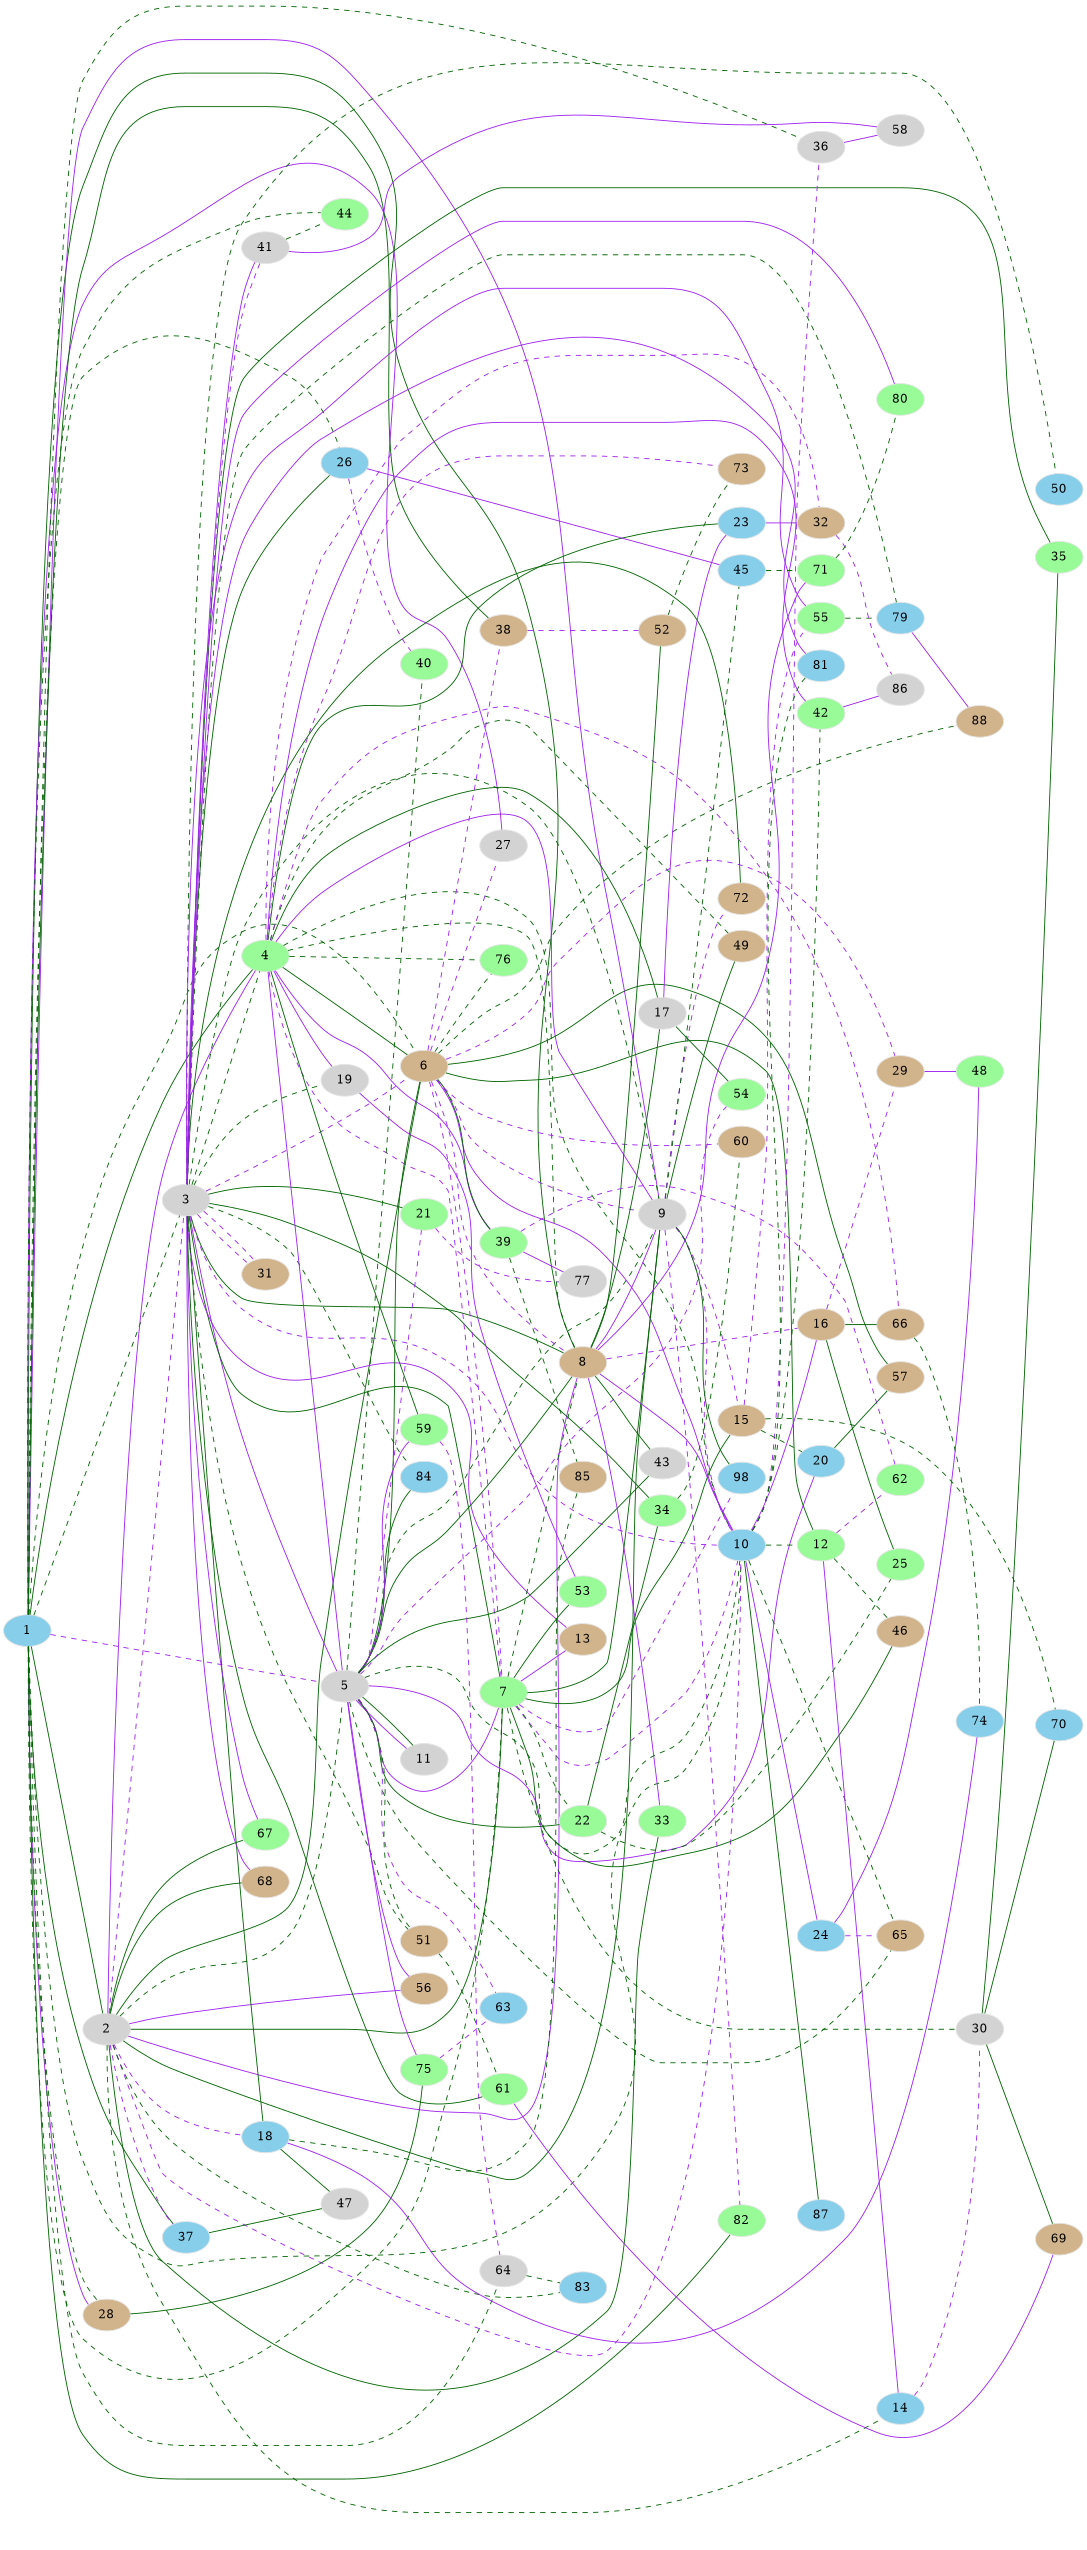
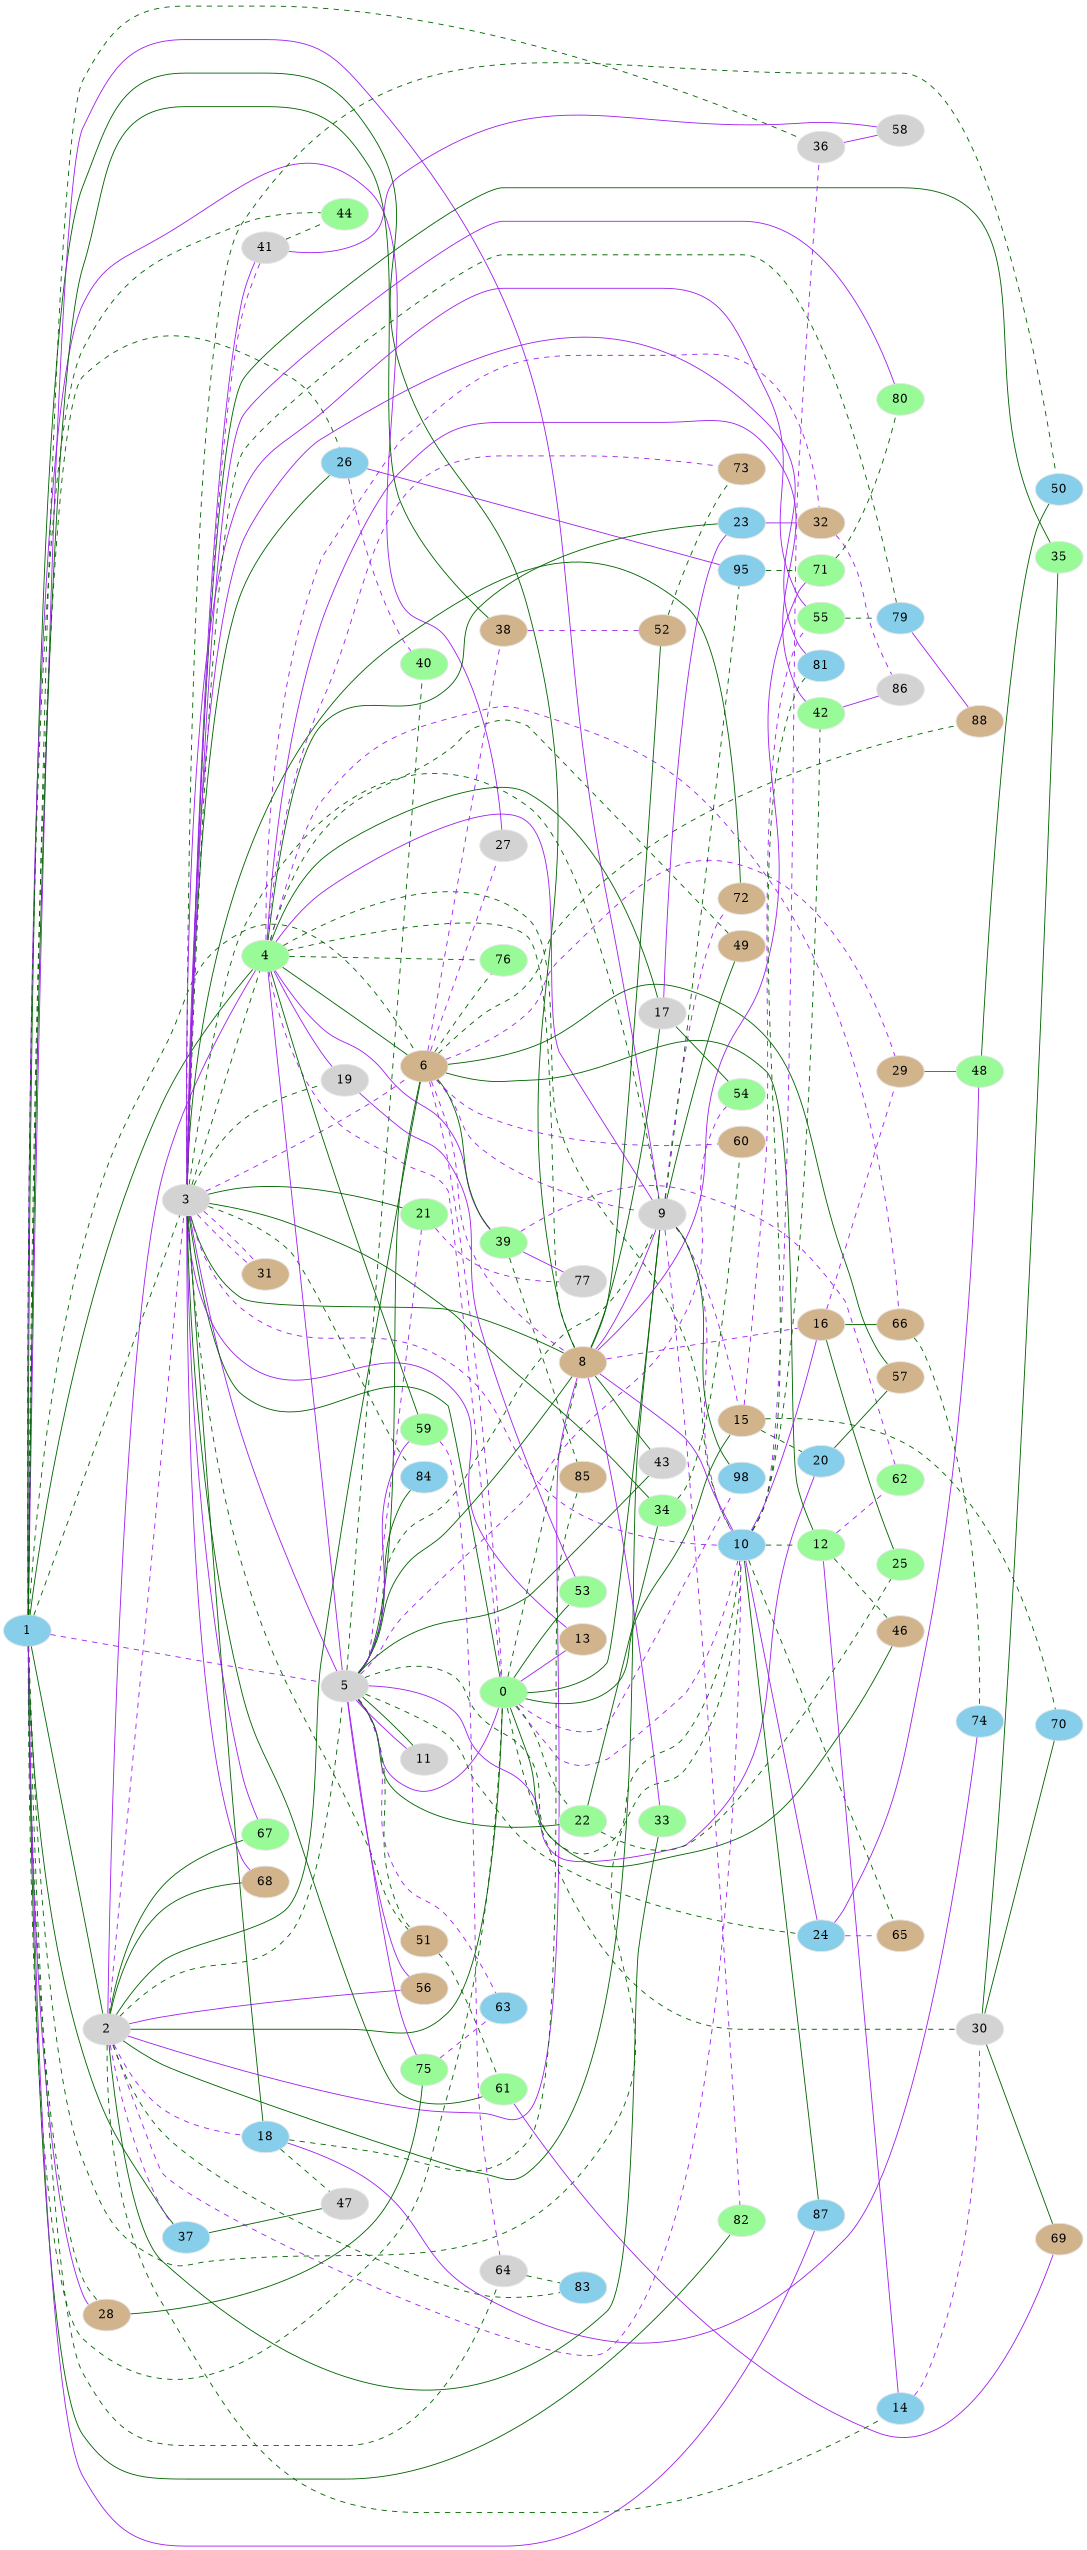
node "45": label "45" -> "95"
edge "50" -- "48": added
edge "6" -- "10": removed
node "7": label "7" -> "0"
edge "5" -- "65": now "5" -- "24"
edge "18" -- "47": style solid -> dashed
edge "1" -- "87": added
